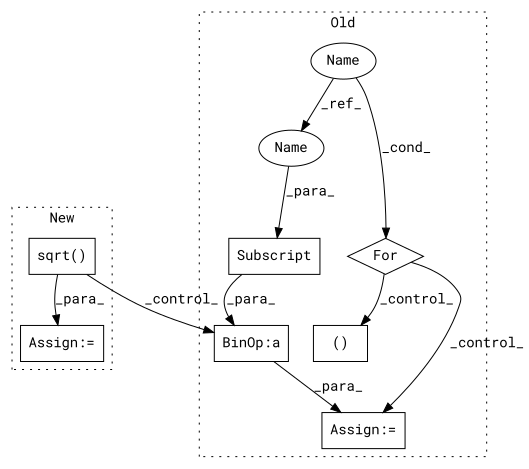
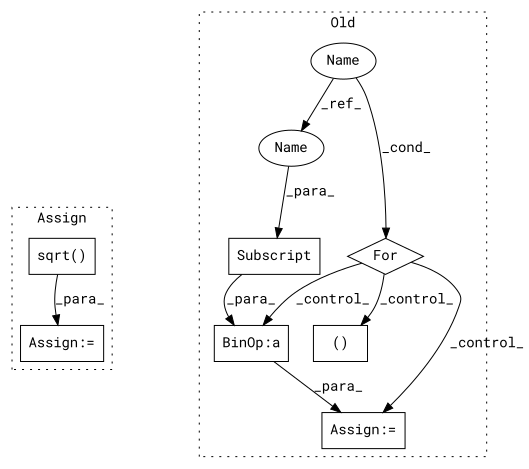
cluster "New": label "New" -> "Assign"
edge "sqrt()" -> "BinOp:a": now "For" -> "BinOp:a"
